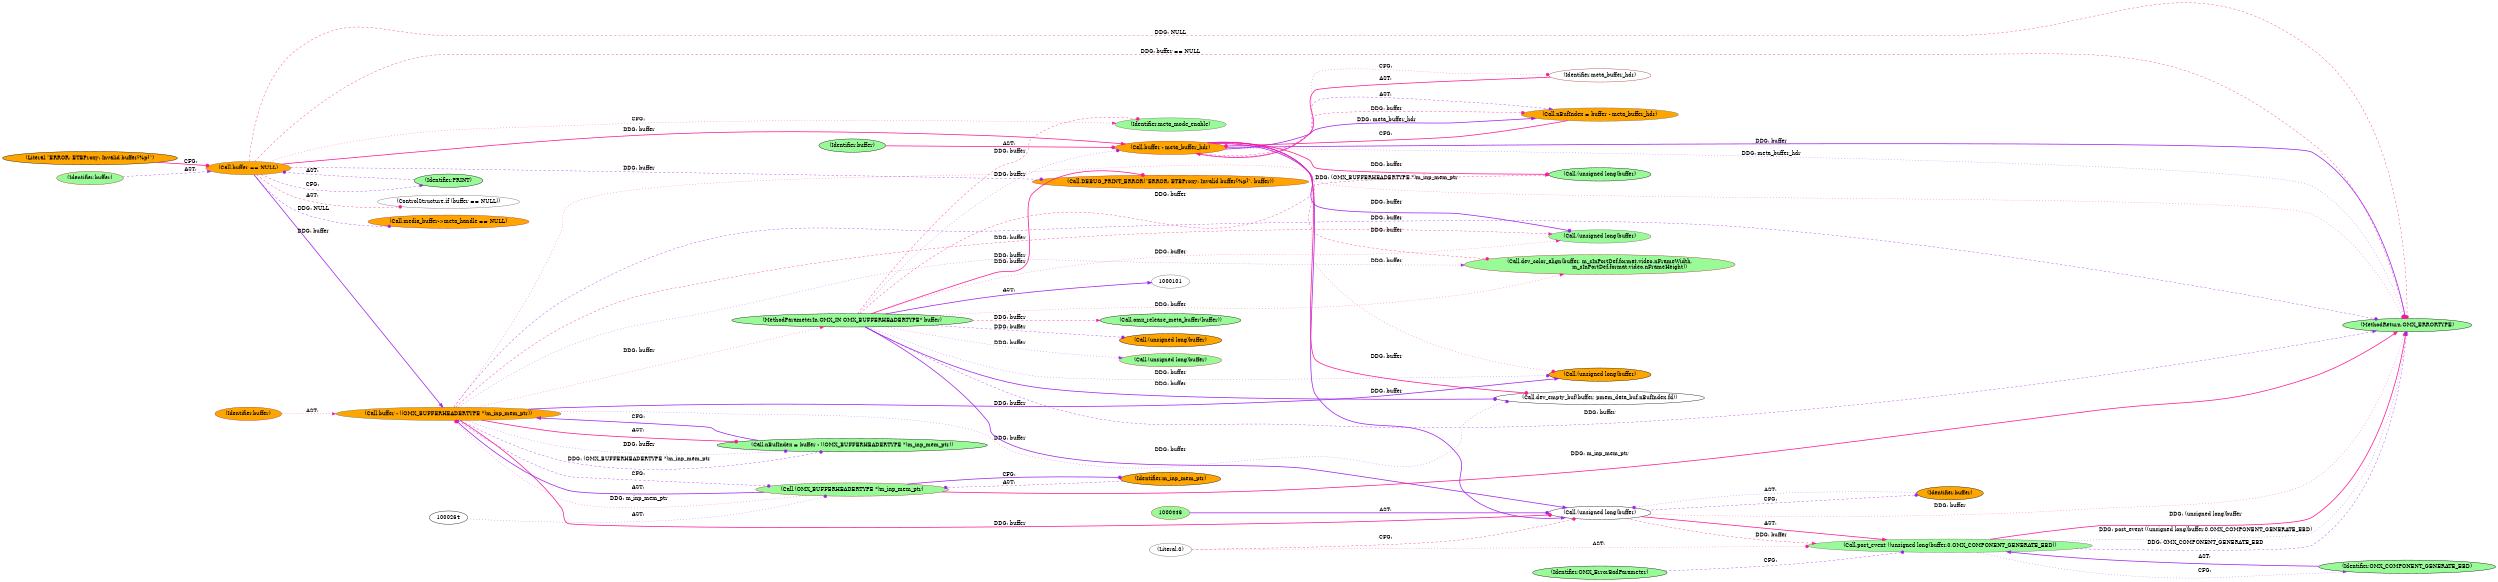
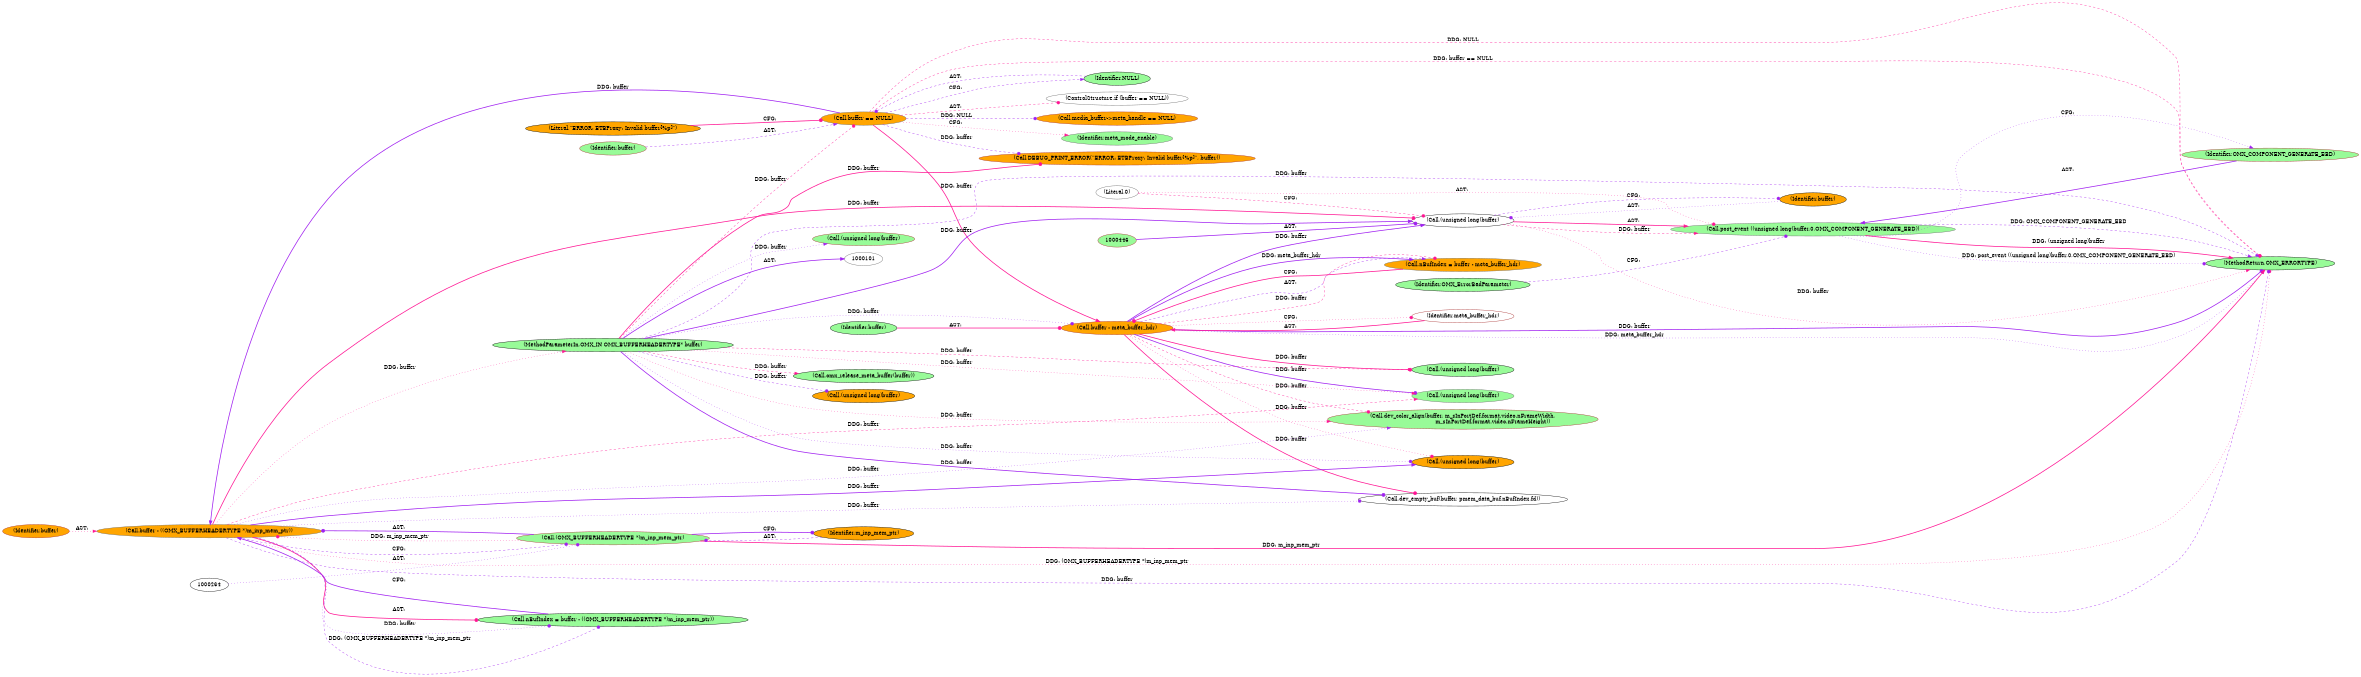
node "(Identifier,PRINT)": label "(Identifier,PRINT)" -> "(Identifier,NULL)"
edge "(MethodParameterIn,OMX_IN OMX_BUFFERHEADERTYPE* buffer)" -> "(Identifier,meta_mode_enable)": now "(MethodParameterIn,OMX_IN OMX_BUFFERHEADERTYPE* buffer)" -> "(Call,buffer == NULL)"
node "(Identifier,OMX_COMPONENT_GENERATE_EBD)": color black -> brown
